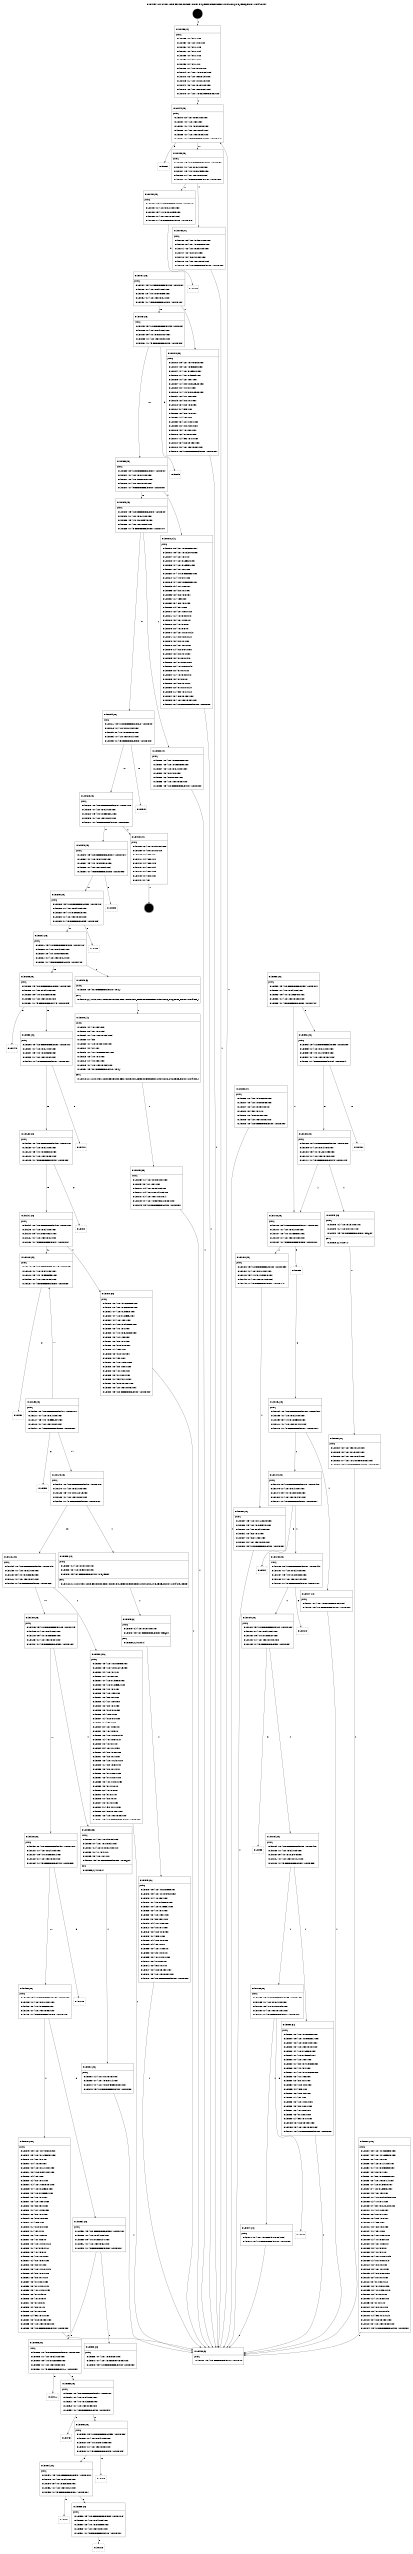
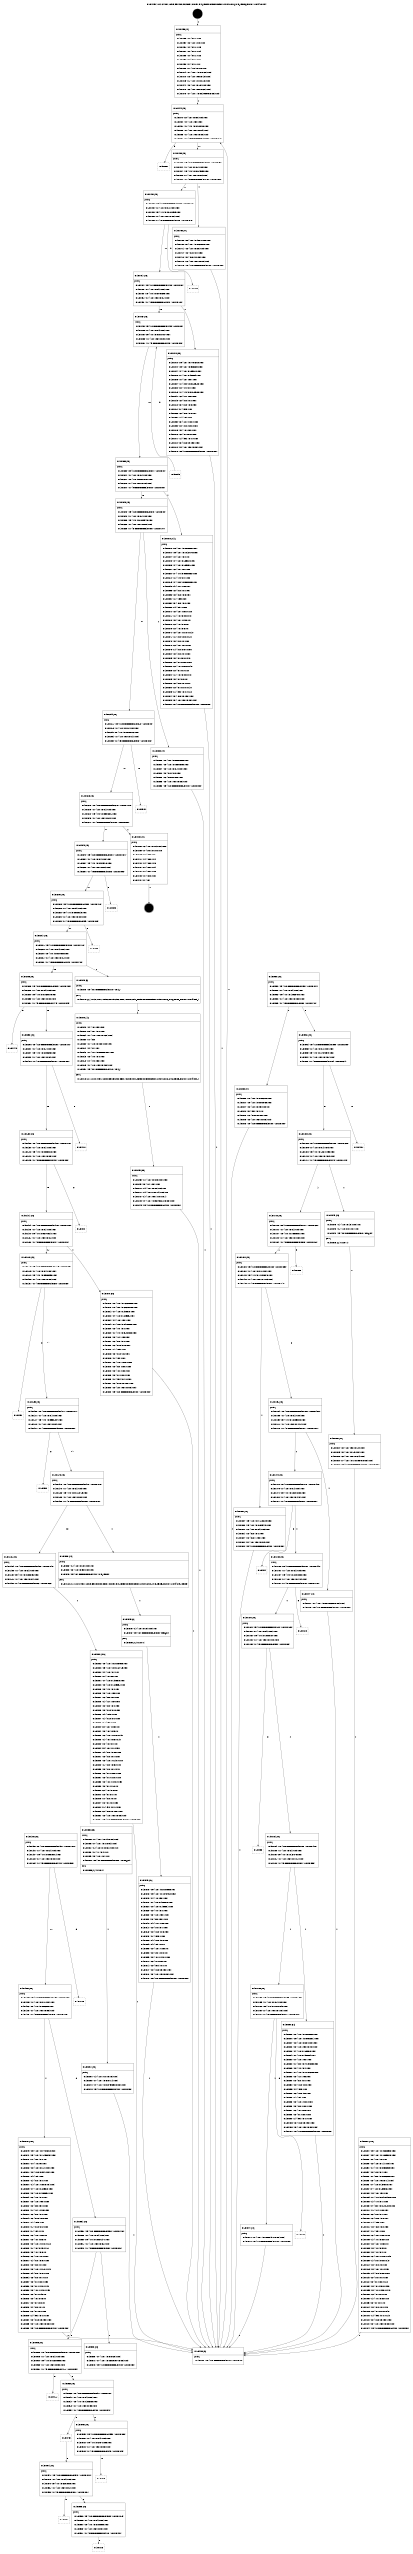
edge "0x4012b8 [28]" -> "0x4012d4 [28]": added, label "21"
edge "0x4012f0 [28]" -> "0x401f49": reversed
edge "0x4015c8 [28]" -> "0x40161c [28]": now "0x4015c8 [28]" -> "0x401a0d [27]"
edge "0x401e90" -> "0x401654 [28]": now "0x401638 [28]" -> "0x401654 [28]"
edge "0x40145c [28]" -> "0x401440 [28]": reversed
node "0x4014b0 [28]": removed
edge "0x401558 [28]" -> "0x401574 [28]": now "0x4017cd" -> "0x401574 [28]"
